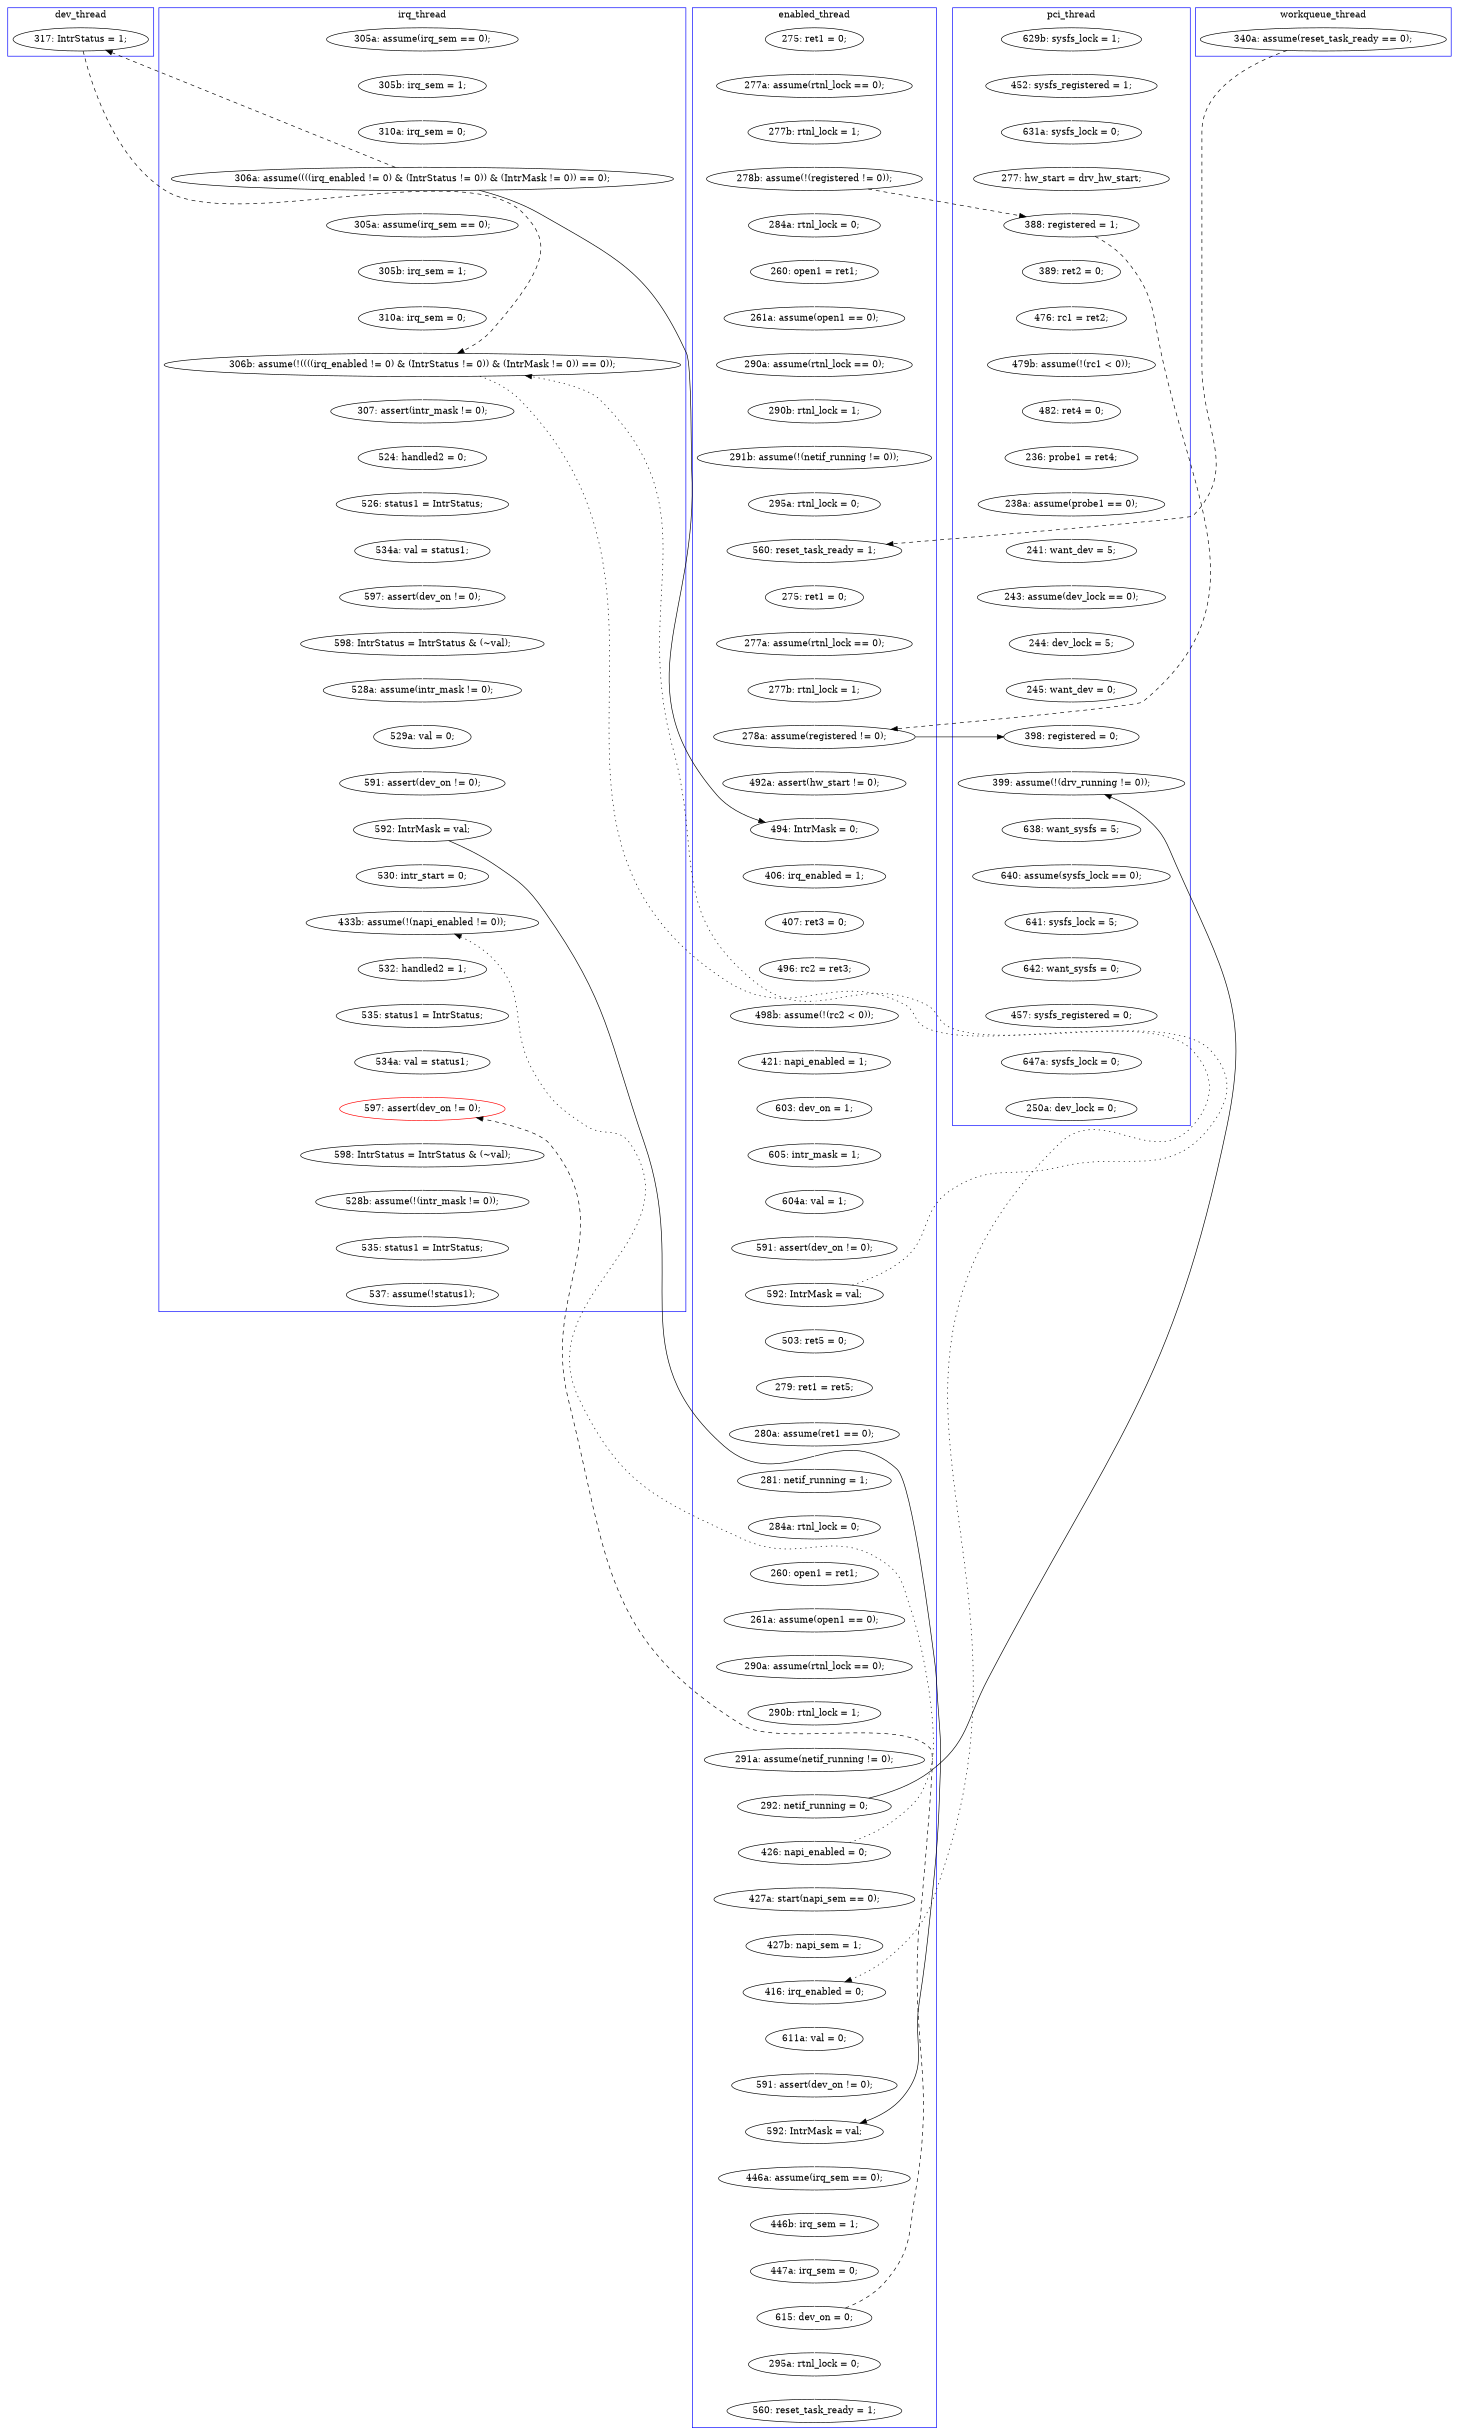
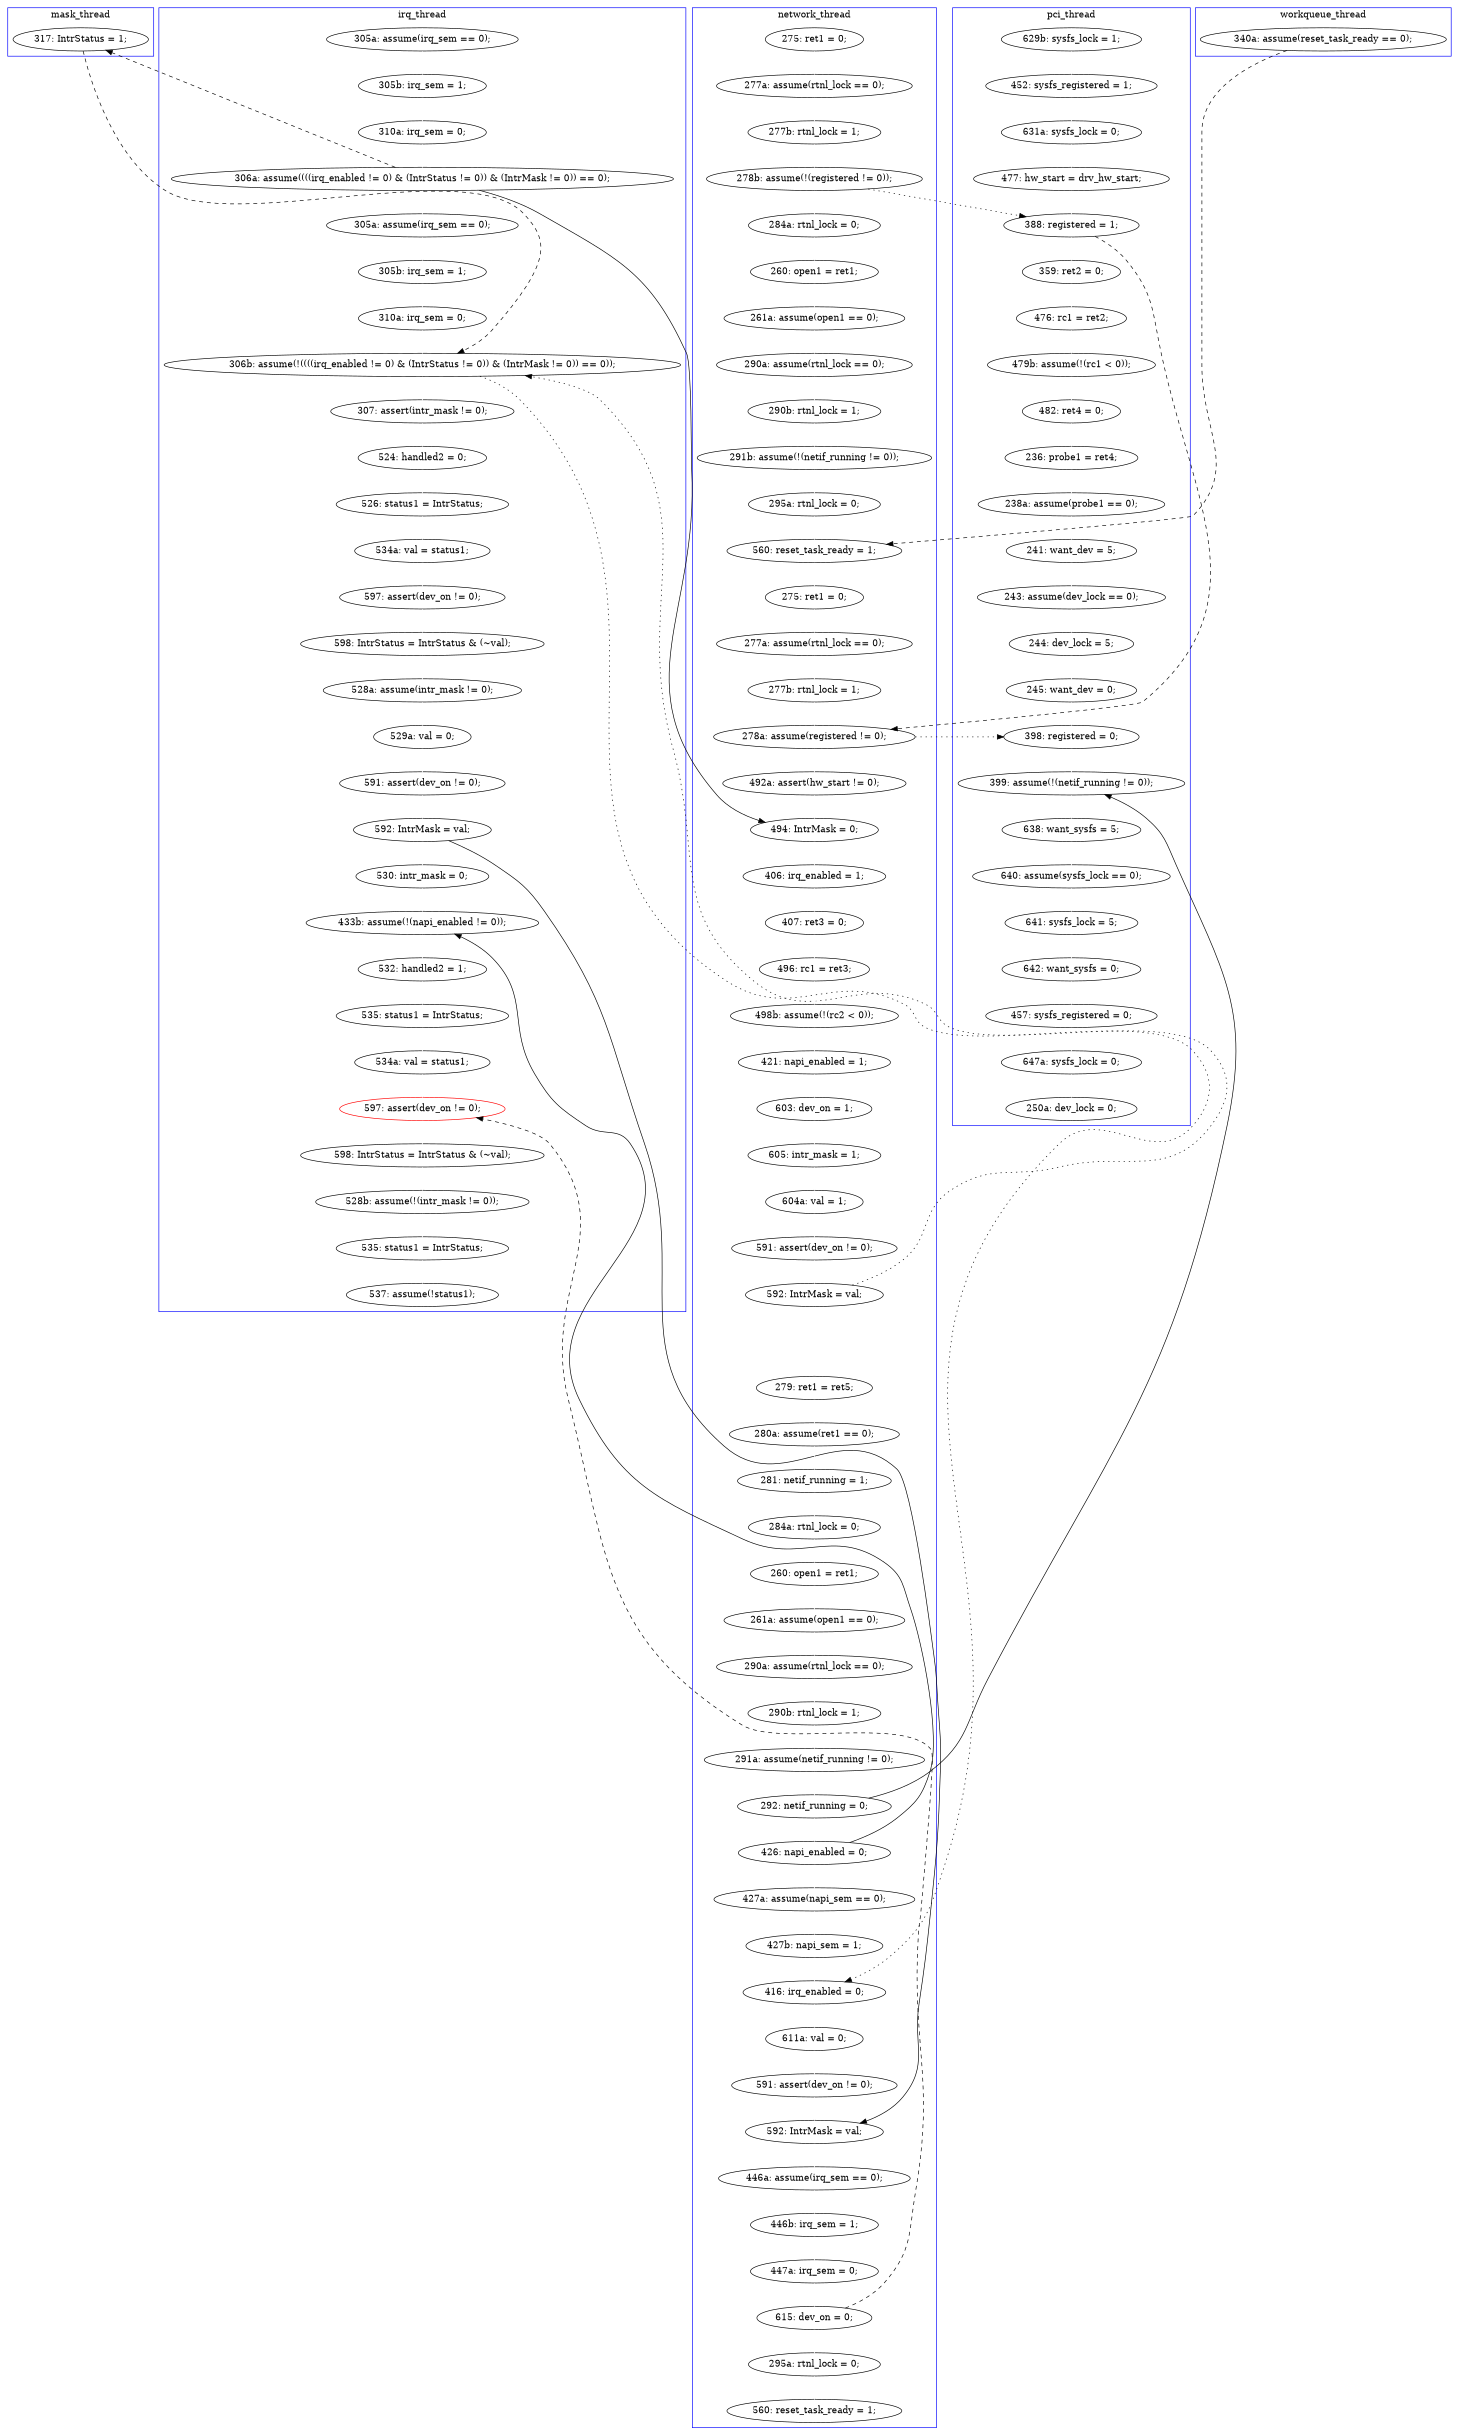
cluster "dev_thread": label "dev_thread" -> "mask_thread"
cluster "enabled_thread": label "enabled_thread" -> "network_thread"
node "277: hw_start = drv_hw_start;": label "277: hw_start = drv_hw_start;" -> "477: hw_start = drv_hw_start;"
edge "278b: assume(!(registered != 0));" -> "388: registered = 1;": style dashed -> dotted
node "389: ret2 = 0;": label "389: ret2 = 0;" -> "359: ret2 = 0;"
edge "278a: assume(registered != 0);" -> "398: registered = 0;": style solid -> dotted
node "399: assume(!(drv_running != 0));": label "399: assume(!(drv_running != 0));" -> "399: assume(!(netif_running != 0));"
node "530: intr_start = 0;": label "530: intr_start = 0;" -> "530: intr_mask = 0;"
node "496: rc2 = ret3;": label "496: rc2 = ret3;" -> "496: rc1 = ret3;"
node "503: ret5 = 0;": removed
edge "426: napi_enabled = 0;" -> "433b: assume(!(napi_enabled != 0));": style dotted -> solid
node "427a: start(napi_sem == 0);": label "427a: start(napi_sem == 0);" -> "427a: assume(napi_sem == 0);"
